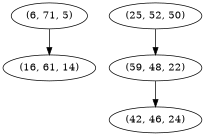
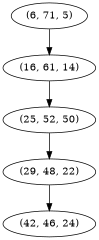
node "(59, 48, 22)": label "(59, 48, 22)" -> "(29, 48, 22)"
edge "(16, 61, 14)" -> "(25, 52, 50)": added
